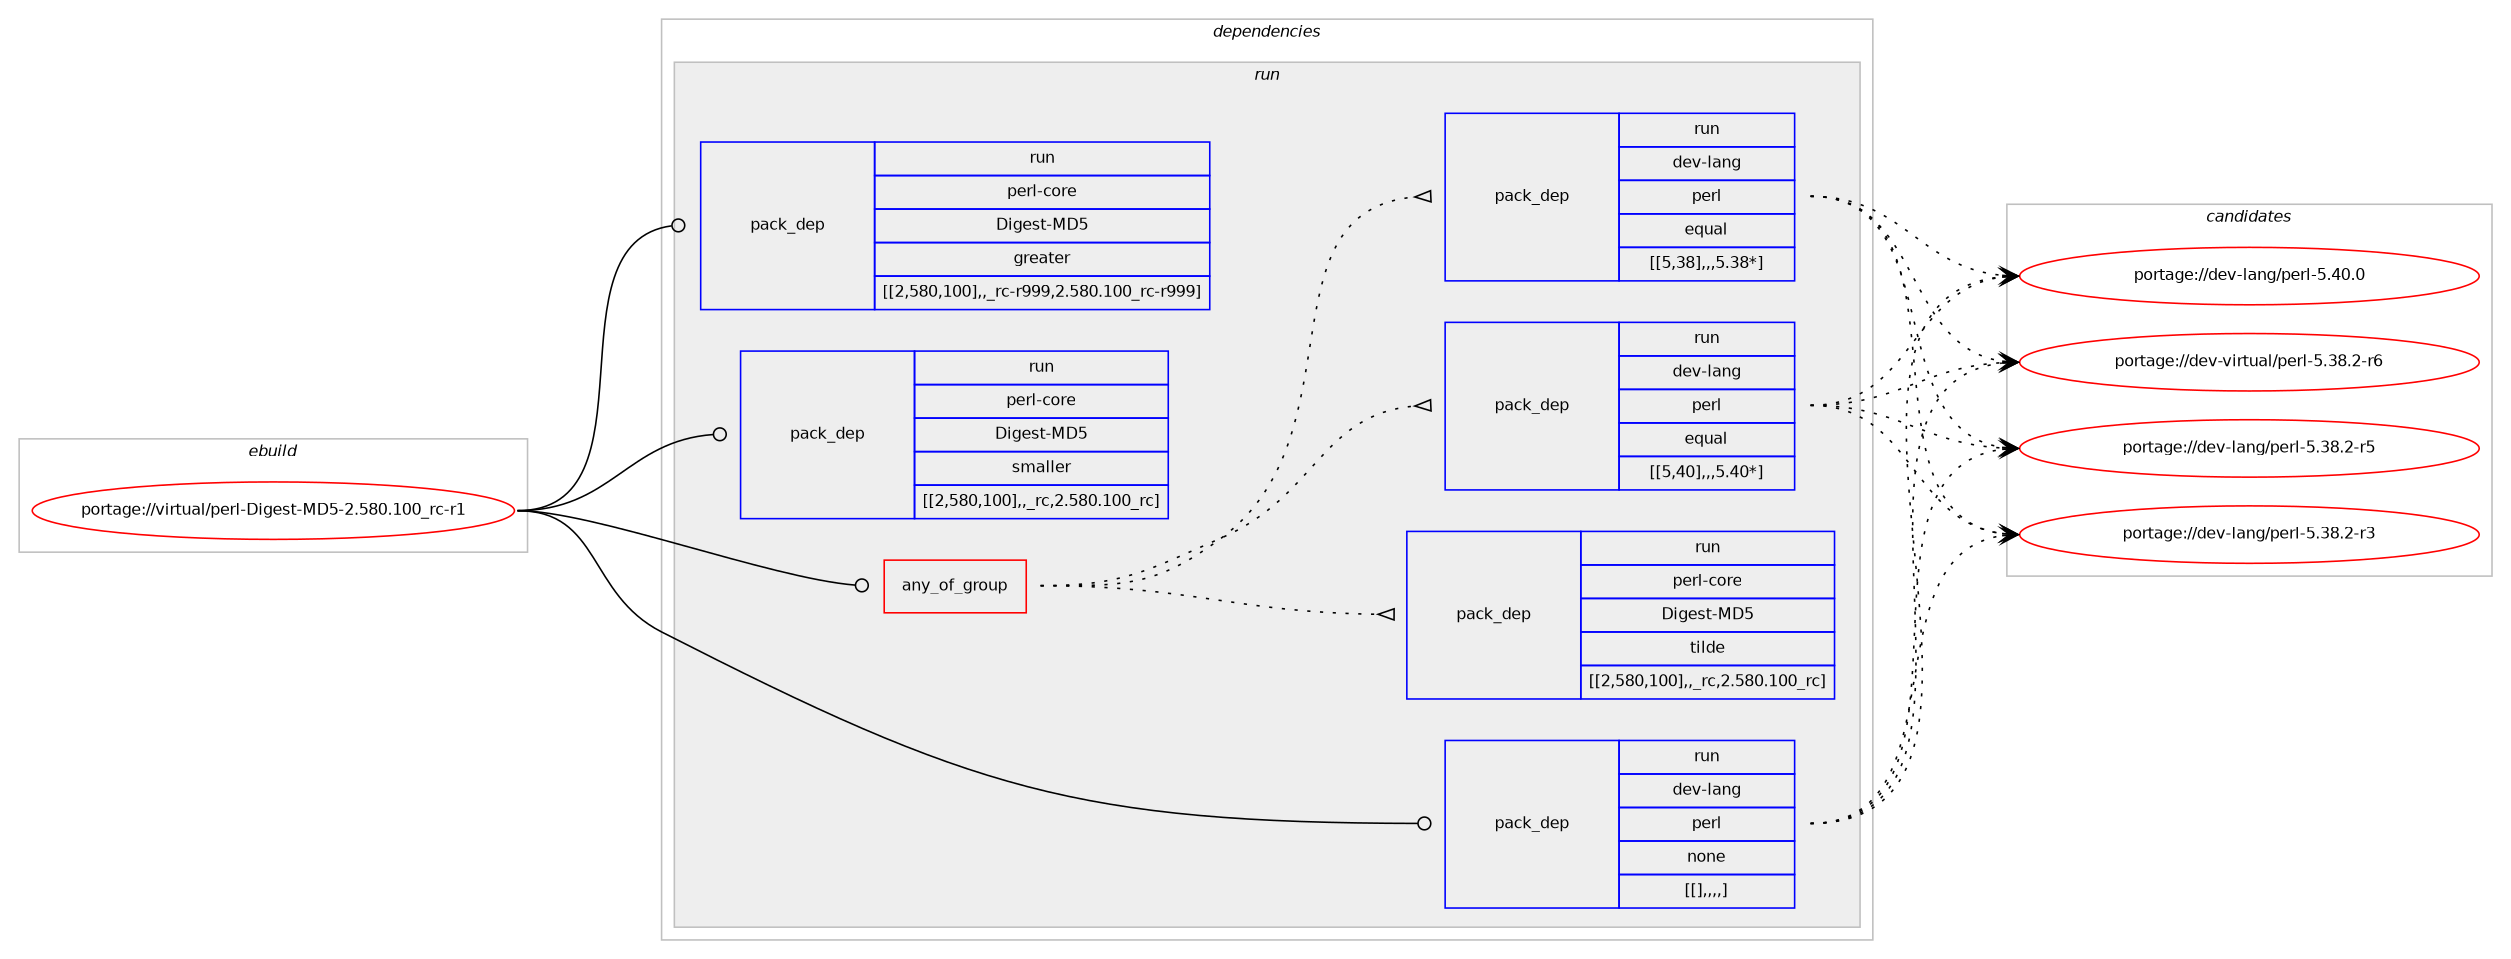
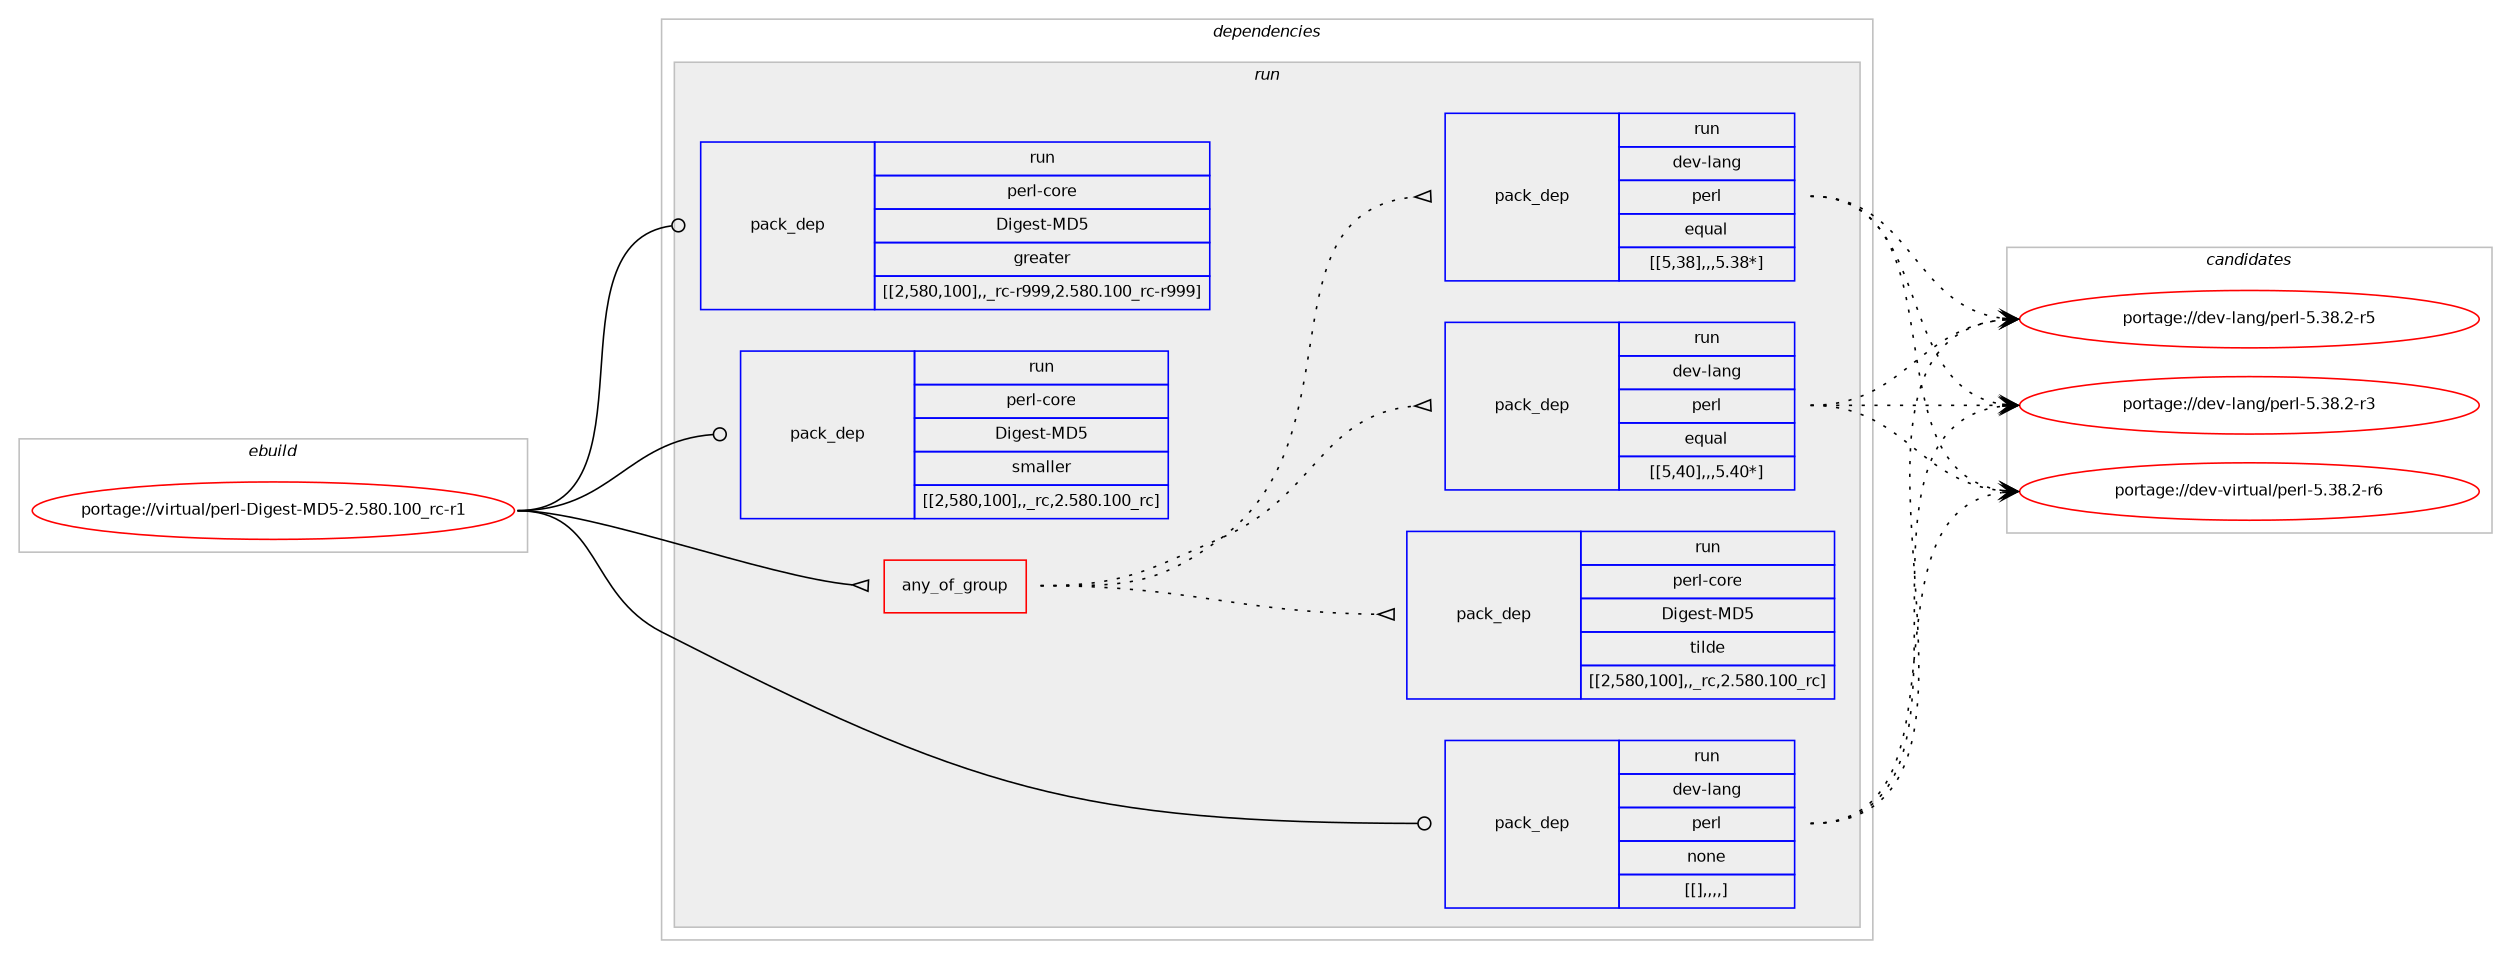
node "portage://dev-lang/perl-5.40.0": removed
edge "portage://virtual/perl-Digest-MD5-2.580.100_rc-r1" -> "any_of_group": arrowhead odot -> oinv
